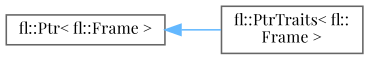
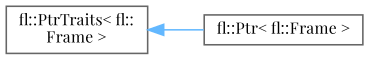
edge "fl::PtrTraits< fl:: Frame >" -> "fl::Ptr< fl::Frame >": reversed
